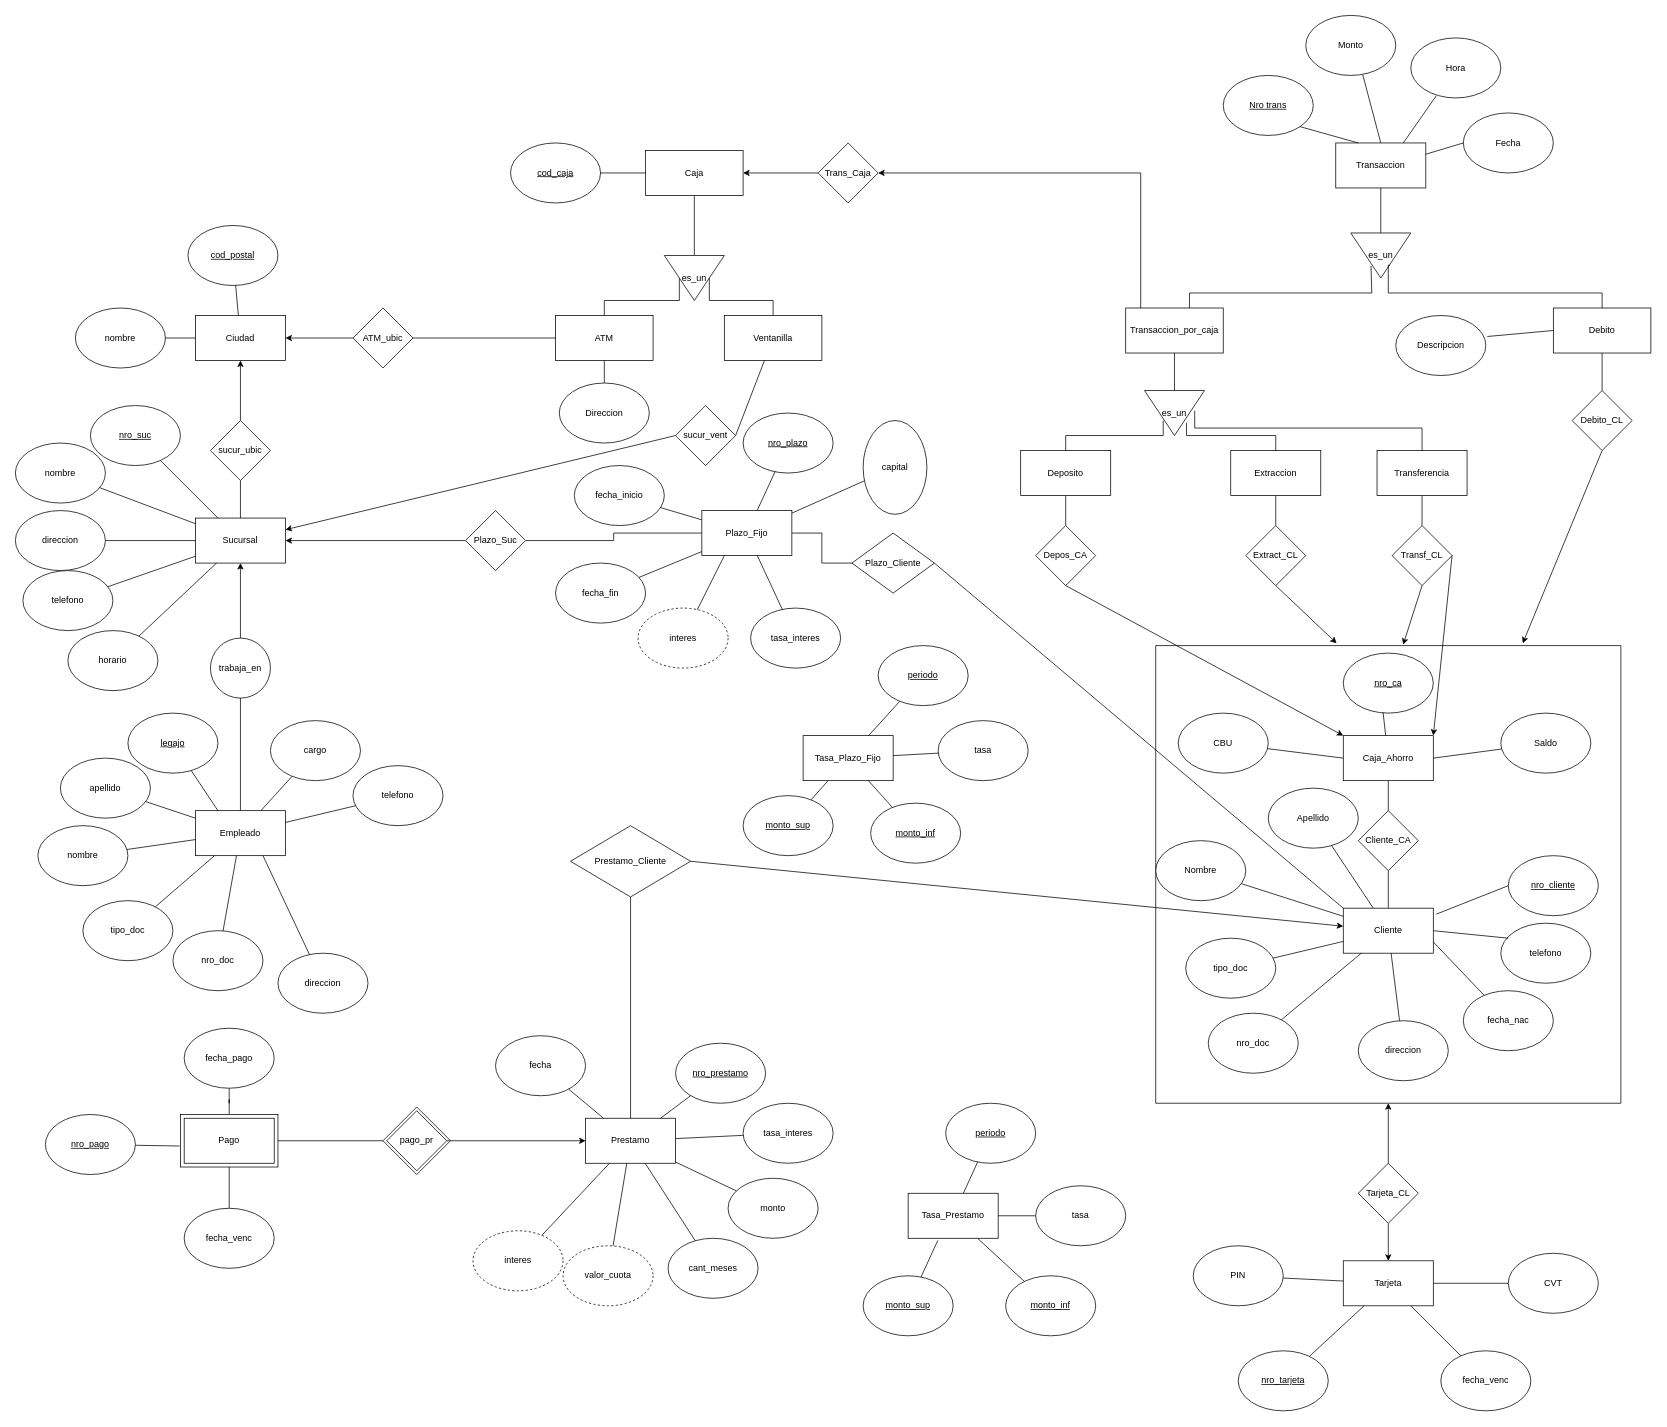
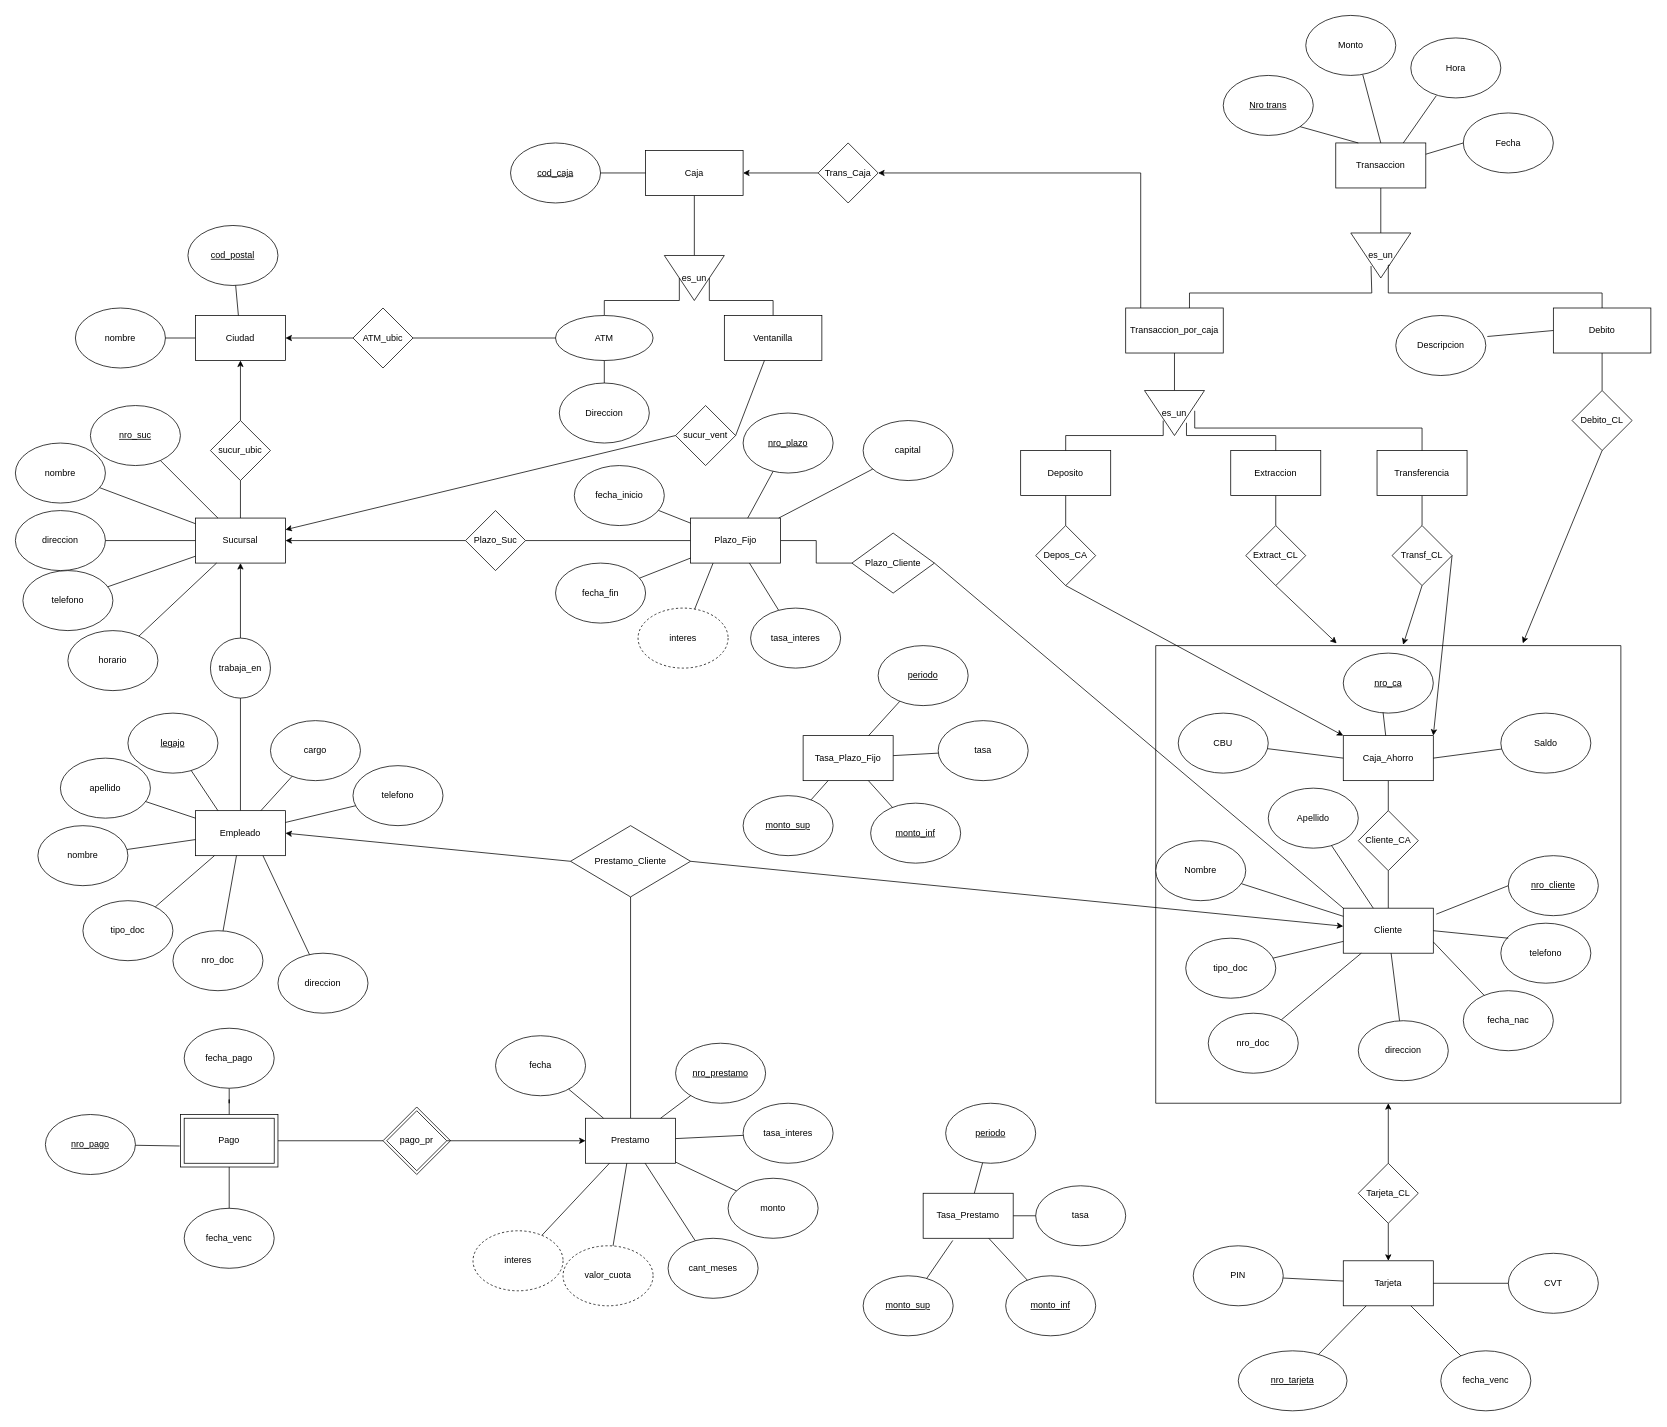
node "ATM": shape rectangle -> ellipse
node "capital": size 64x94 -> 90x60
node "Plazo_Fijo": moved (747, 533) -> (735, 540)
edge "Prestamo_Cliente" -> "Empleado": added
node "Tasa_Prestamo": moved (953, 1215) -> (968, 1215)
node "nro_tarjeta": size 90x60 -> 109x60
